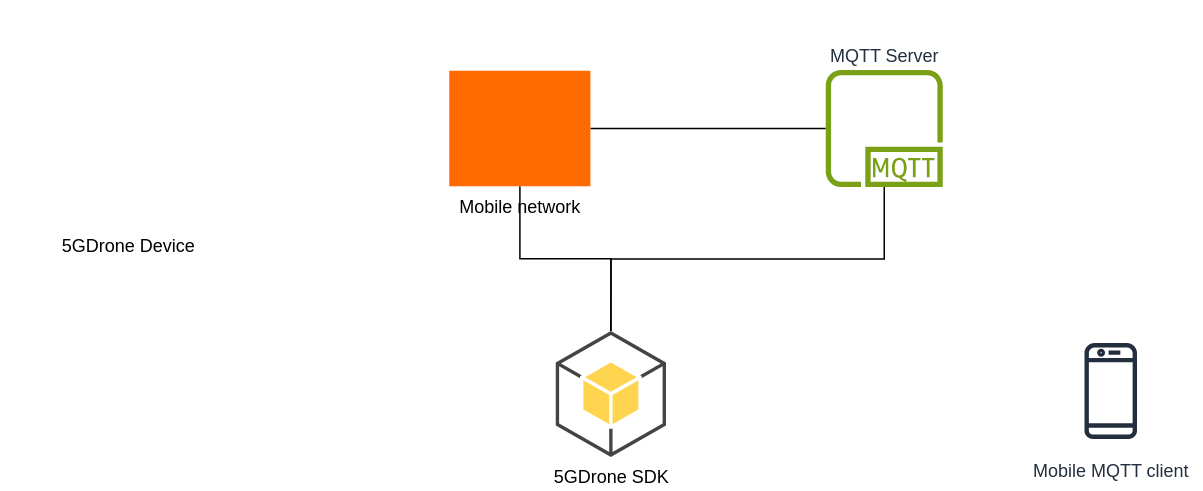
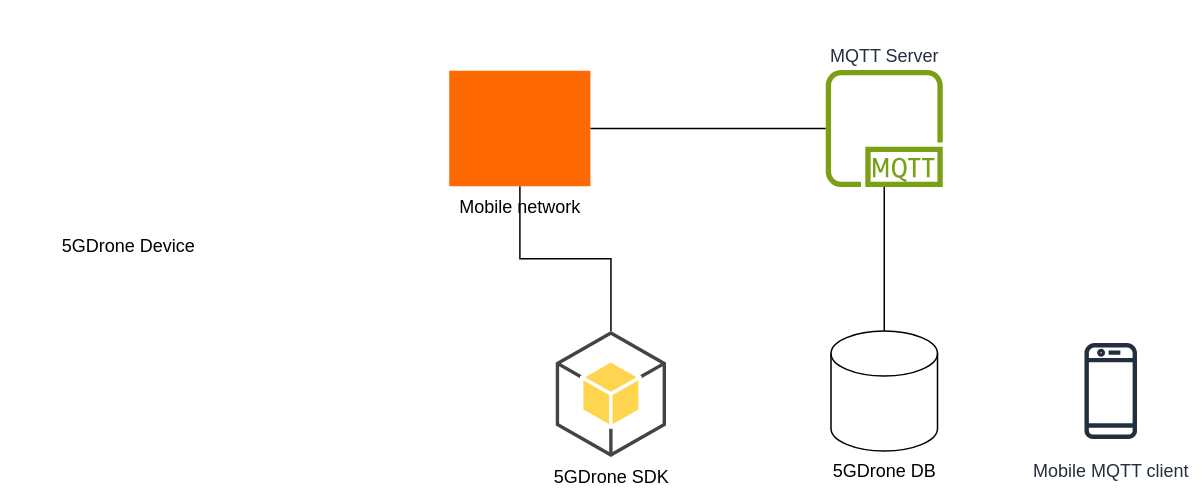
edge "MQTT Server" -- "5GDrone SDK": removed
edge "MQTT Server" -- "5GDrone DB": added
node "5GDrone DB": added
